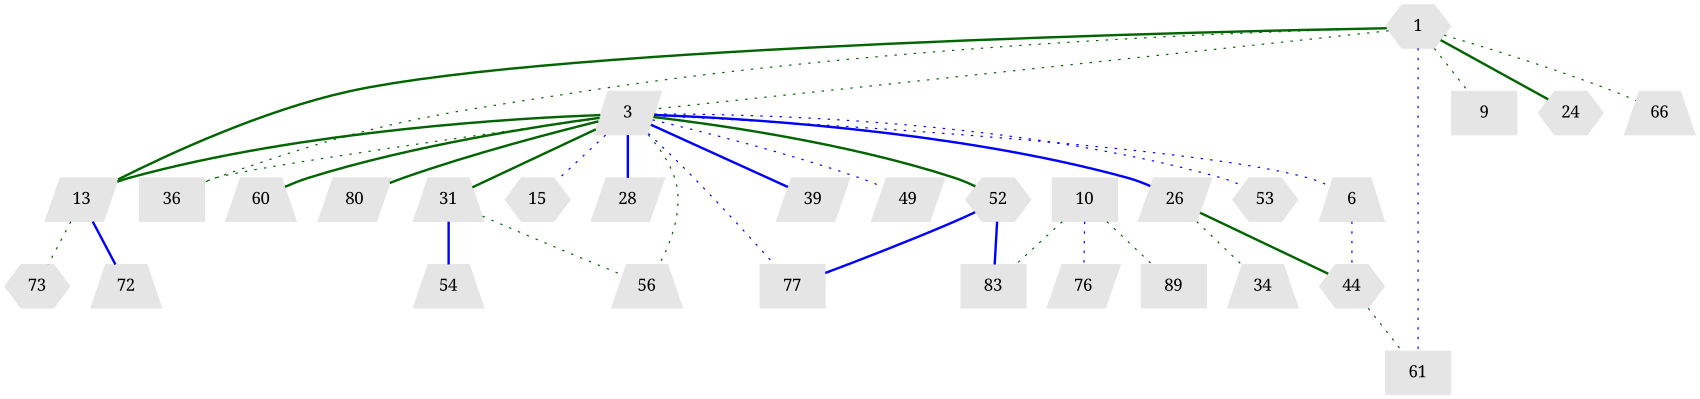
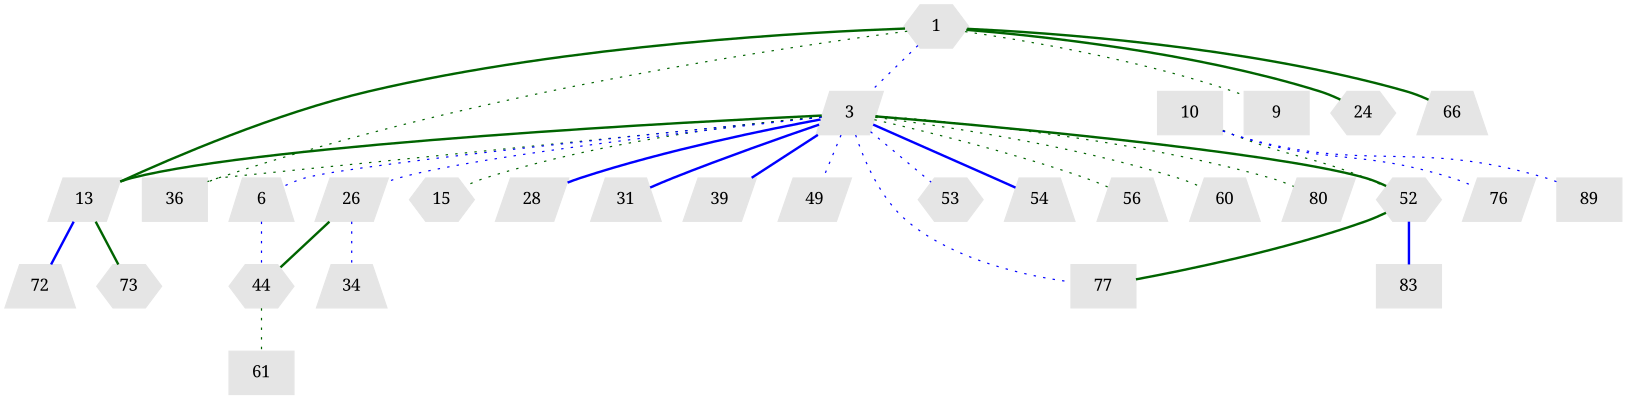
edge "1" -- "66": style dotted -> bold
edge "1" -- "3": color darkgreen -> blue
edge "3" -- "26": style bold -> dotted
edge "3" -- "80": style bold -> dotted
edge "3" -- "60": style bold -> dotted
edge "3" -- "31": color darkgreen -> blue
edge "3" -- "15": color blue -> darkgreen
edge "1" -- "61": removed
edge "13" -- "73": style dotted -> bold
edge "31" -- "54": now "3" -- "54"
edge "10" -- "83": now "10" -- "52"
edge "10" -- "89": color darkgreen -> blue
edge "26" -- "34": color darkgreen -> blue
edge "52" -- "77": color blue -> darkgreen
edge "31" -- "56": removed
